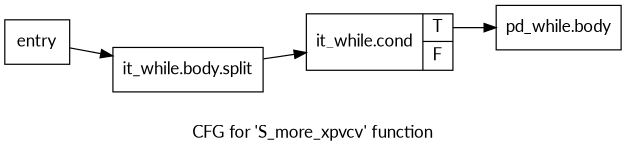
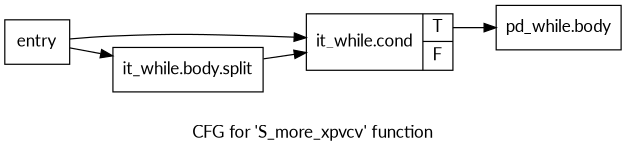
edge "entry" -> "it_while.cond": added
